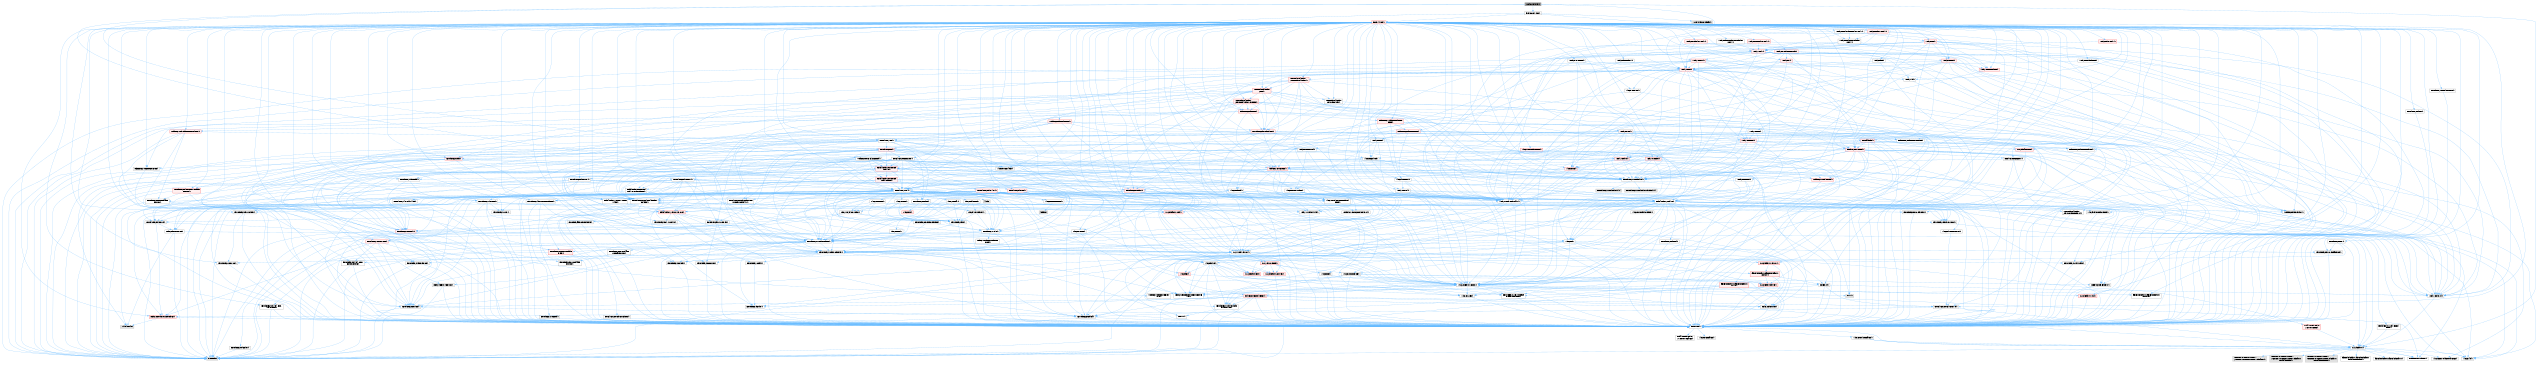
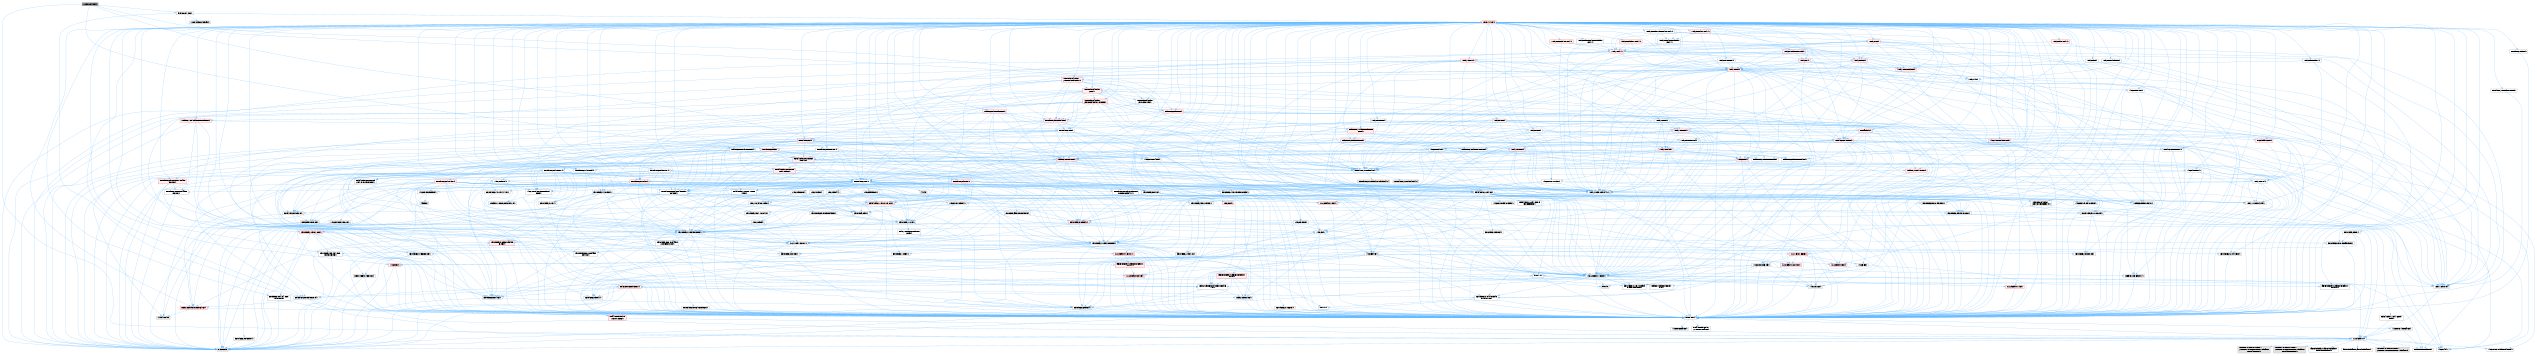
edge "Delegates/DelegateBase.h" -> "Math/Range.h": now "Math/RangeSet.h" -> "Math/Range.h"
node "Serialization/ArchiveSave PackageData.h": added
